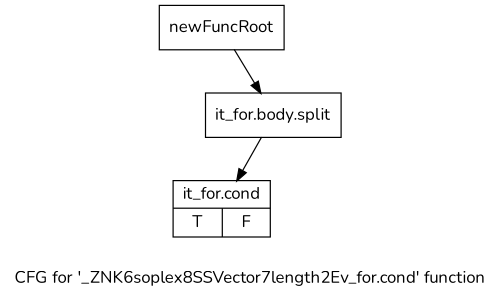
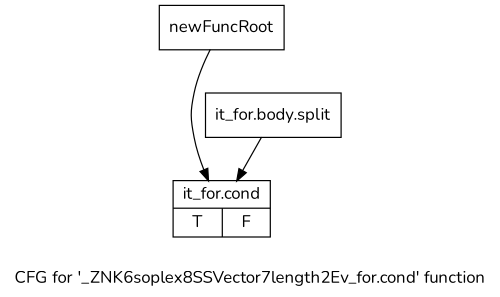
edge "newFuncRoot" -> "it_for.body.split": now "newFuncRoot" -> "it_for.cond"
